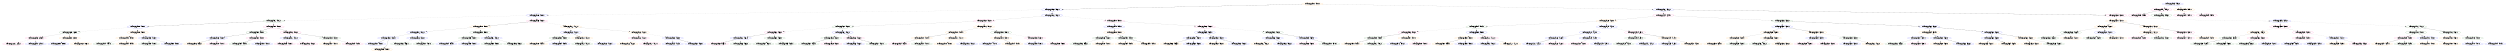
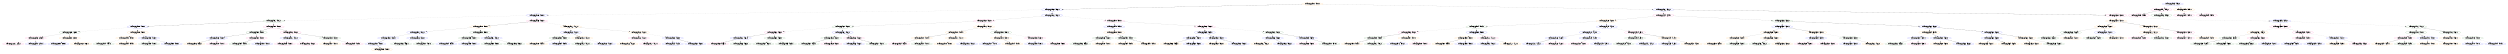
edge "Node{data=[9222, 9222]}" -> "Node{data=[9223, 9223]}": now "Node{data=[9221, 9221]}" -> "Node{data=[9223, 9223]}"
